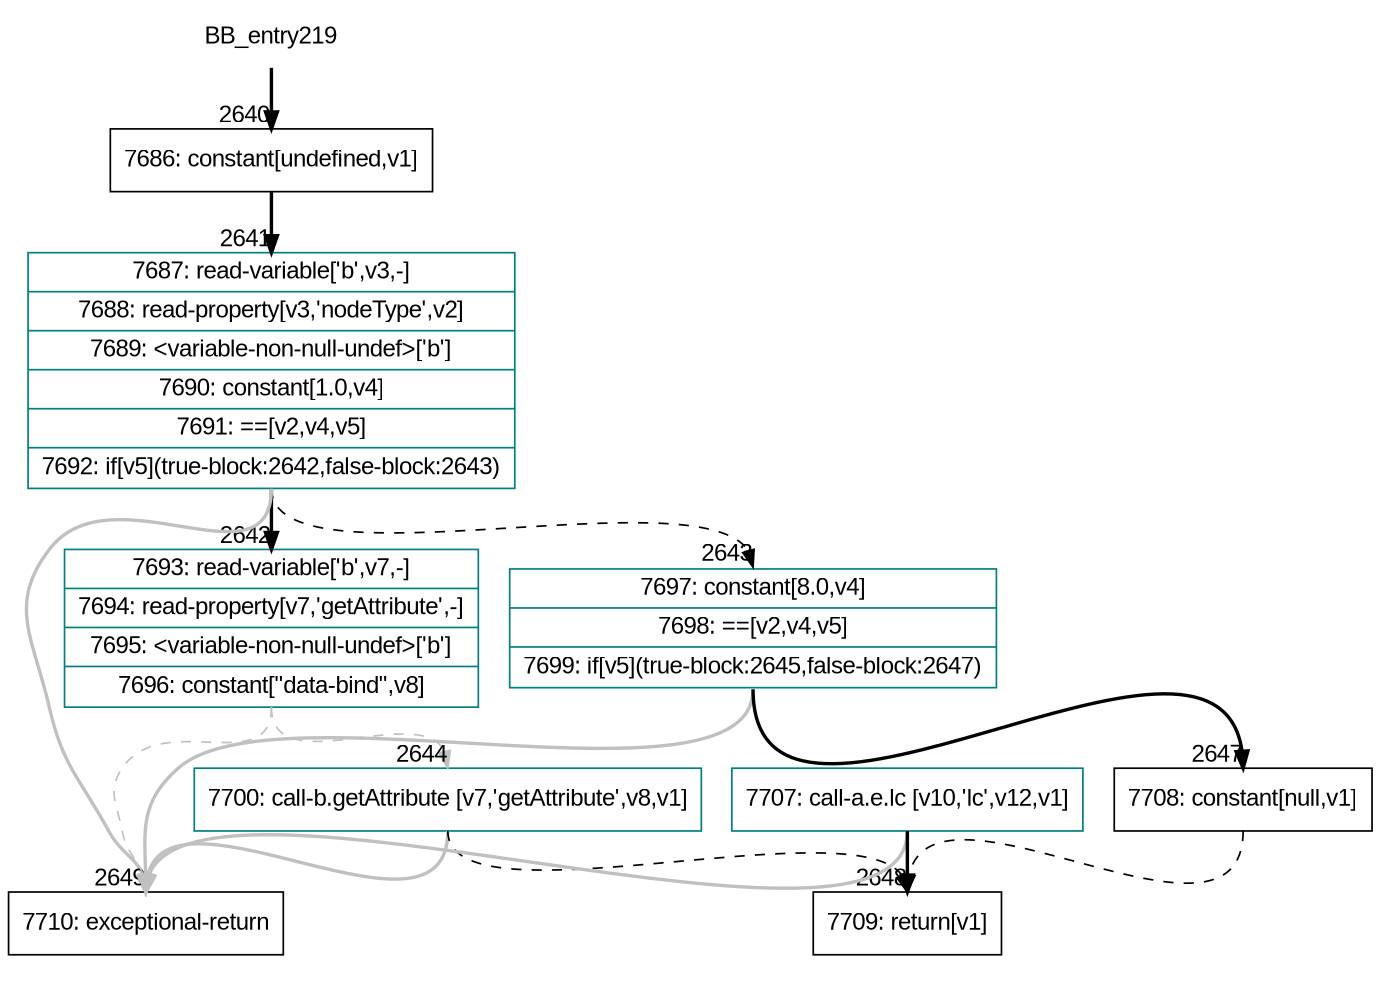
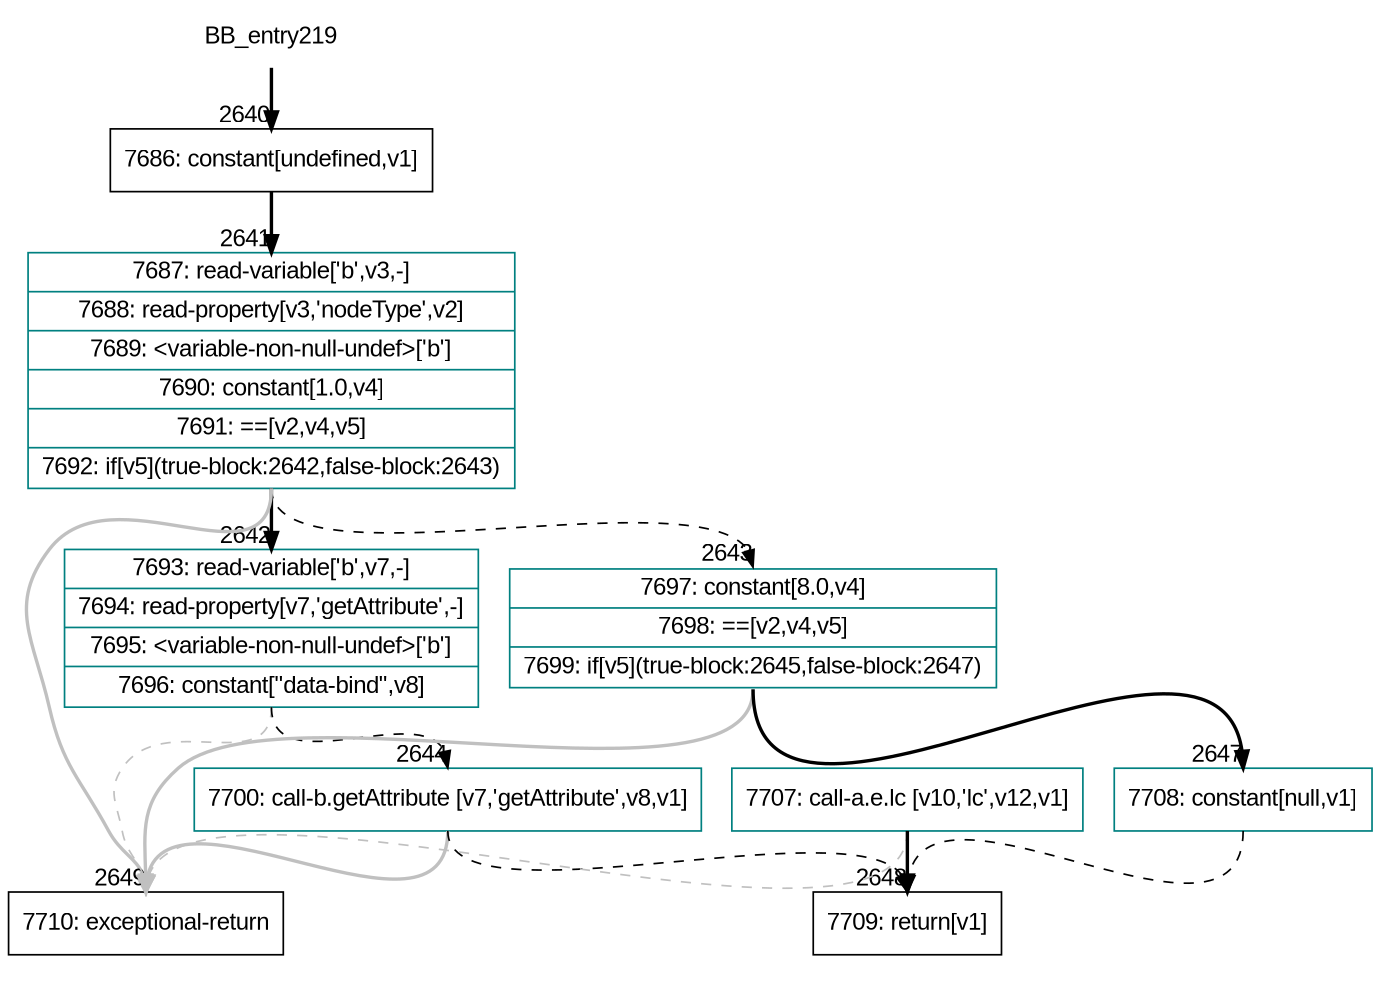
edge "7693: read-variable['b',v7,-]" -> "7700: call-b.getAttribute [v7,'getAttribute',v8,v1]": color gray -> black
node "7708: constant[null,v1]": color black -> teal
edge "7707: call-a.e.lc [v10,'lc',v12,v1]" -> "7710: exceptional-return": style bold -> dashed
